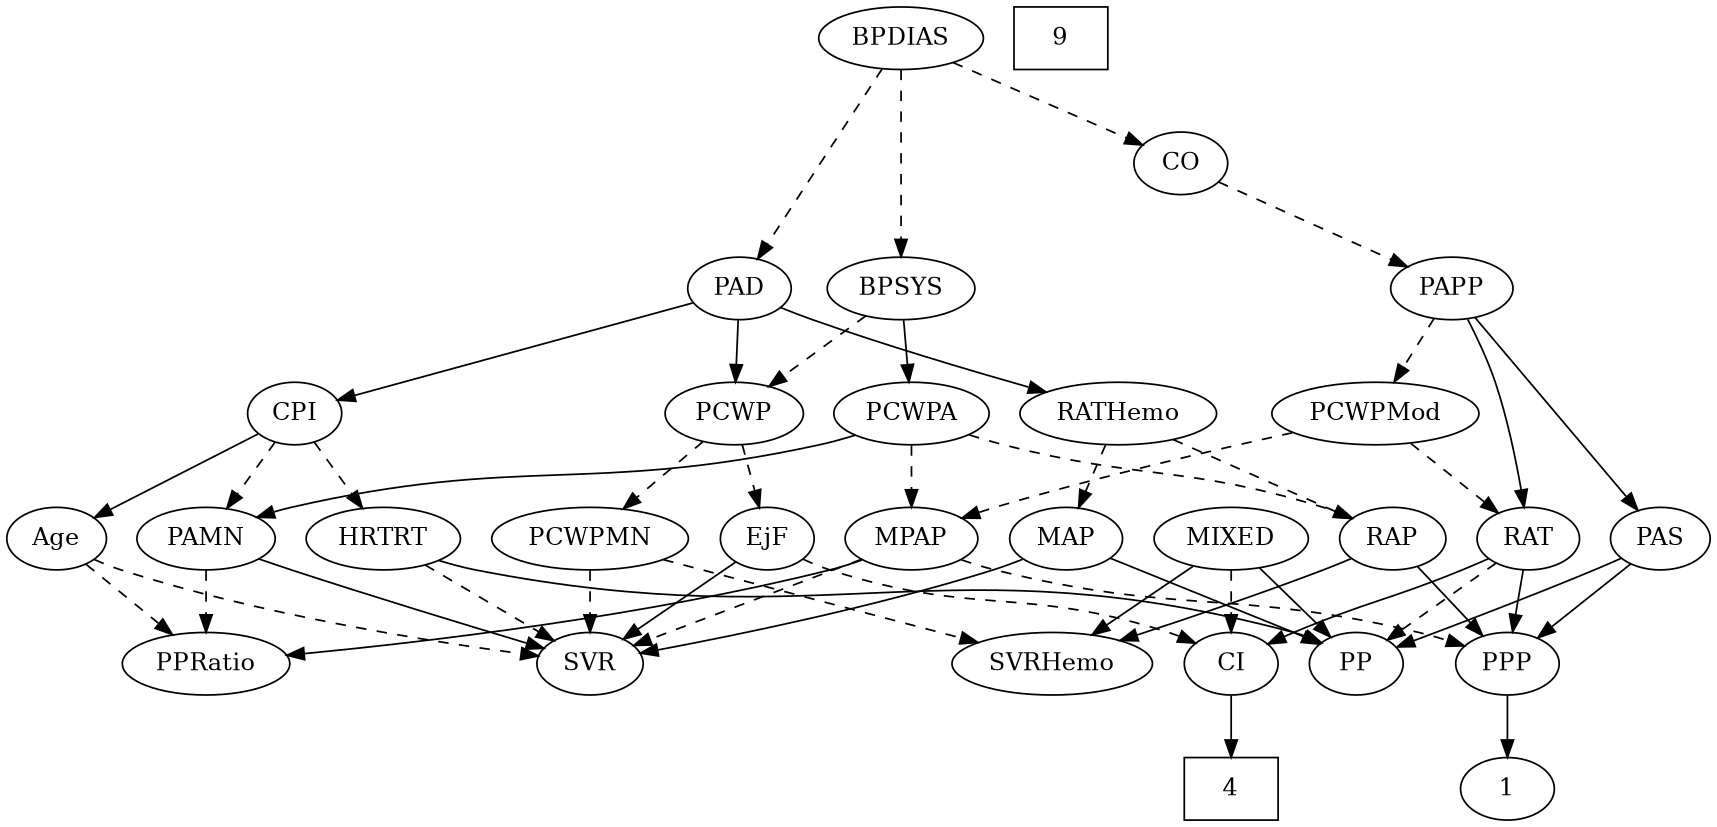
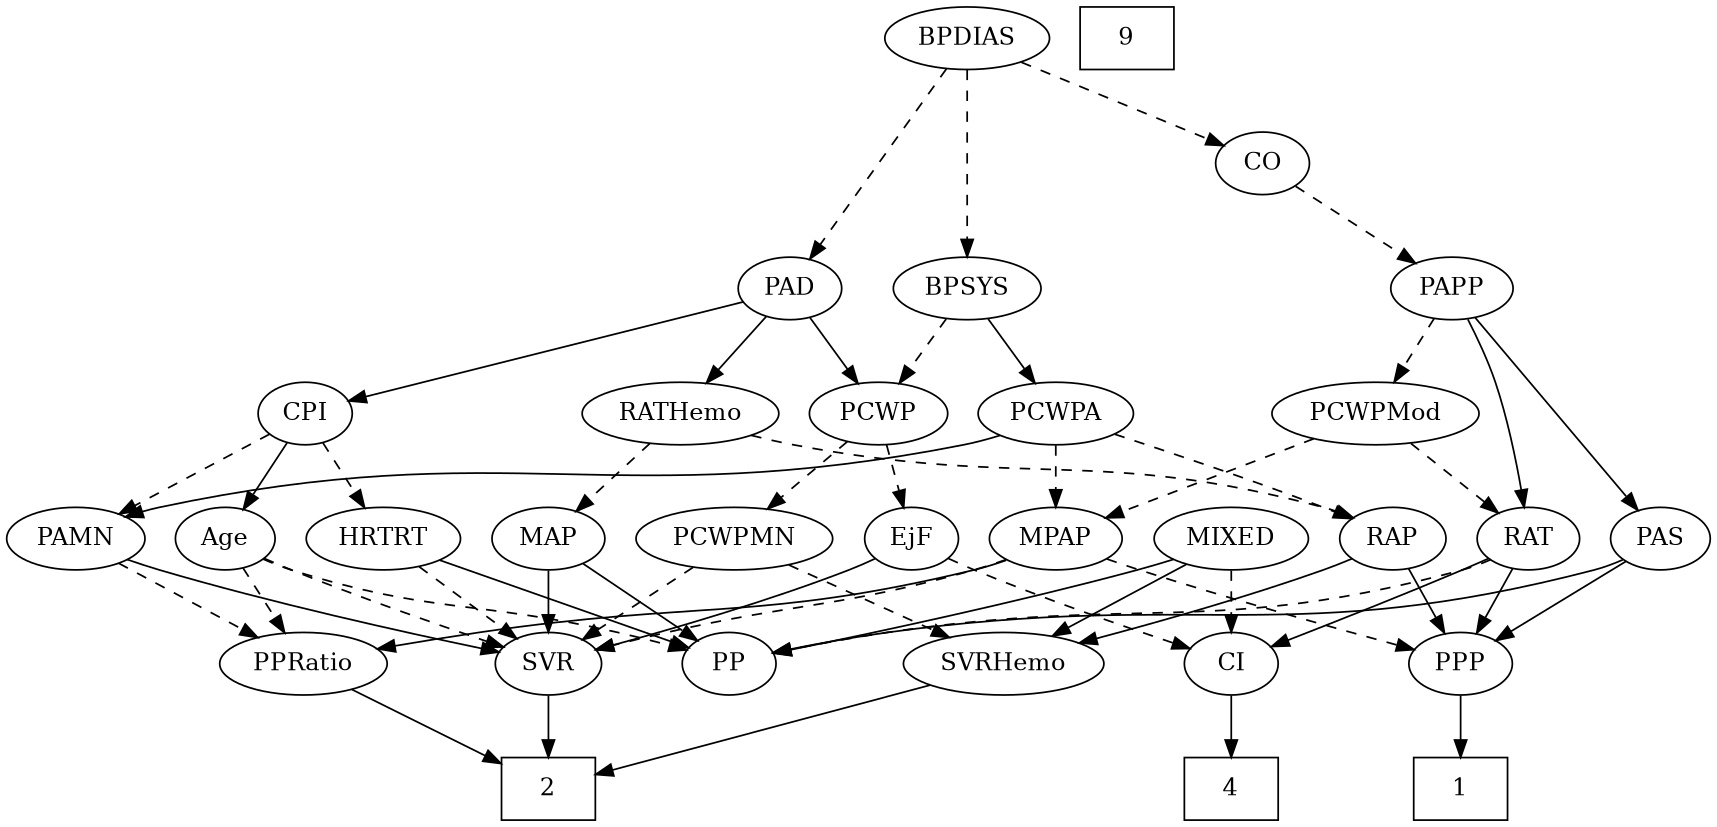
edge "Age" -> "PP": added
node "2": added
node "1": shape ellipse -> box
